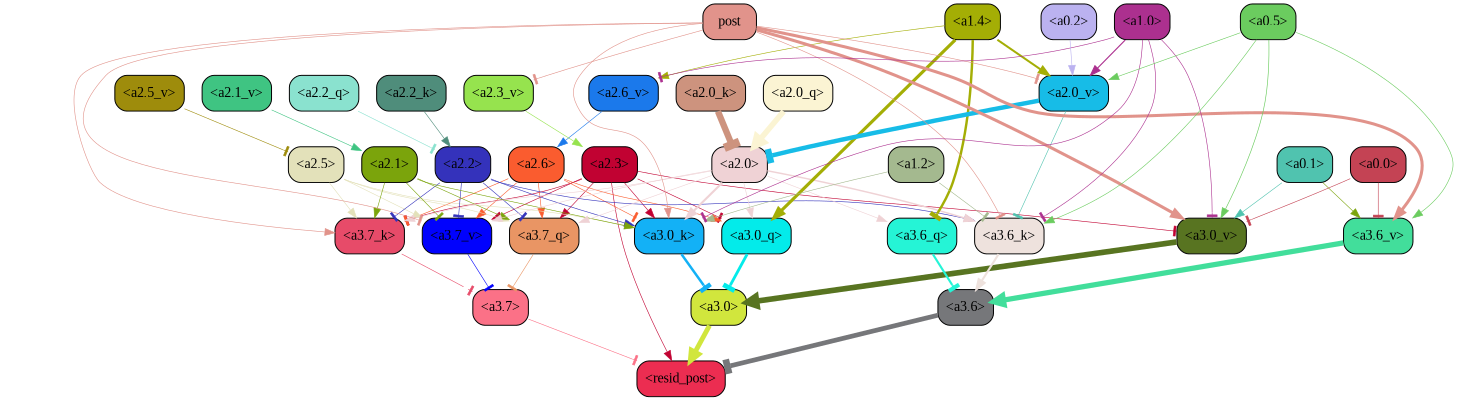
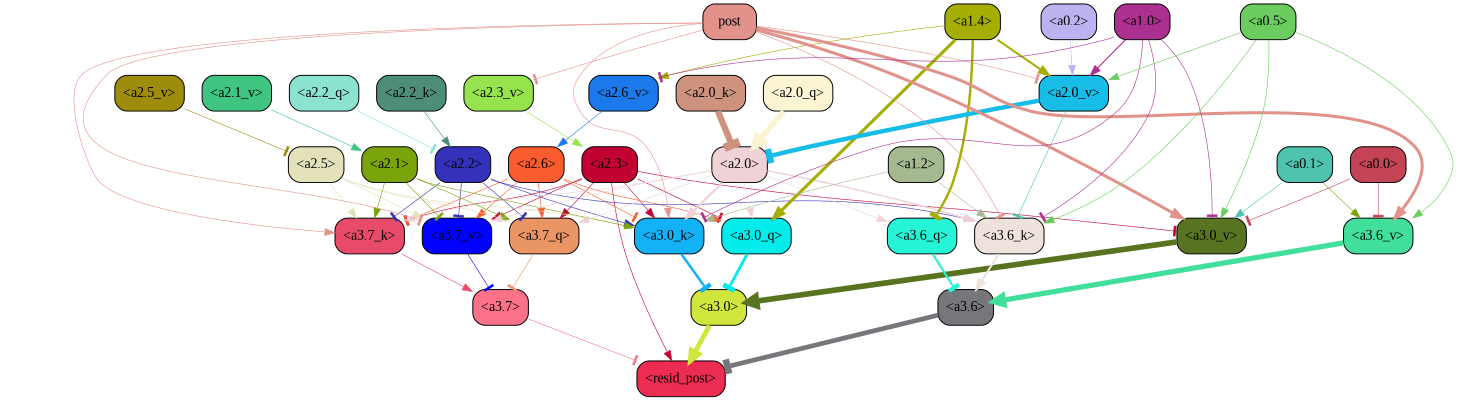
edge "<a1.2>" -> "<a3.6_k>": arrowhead tee -> normal
edge "<a3.7_k>" -> "<a3.7>": arrowhead tee -> normal
